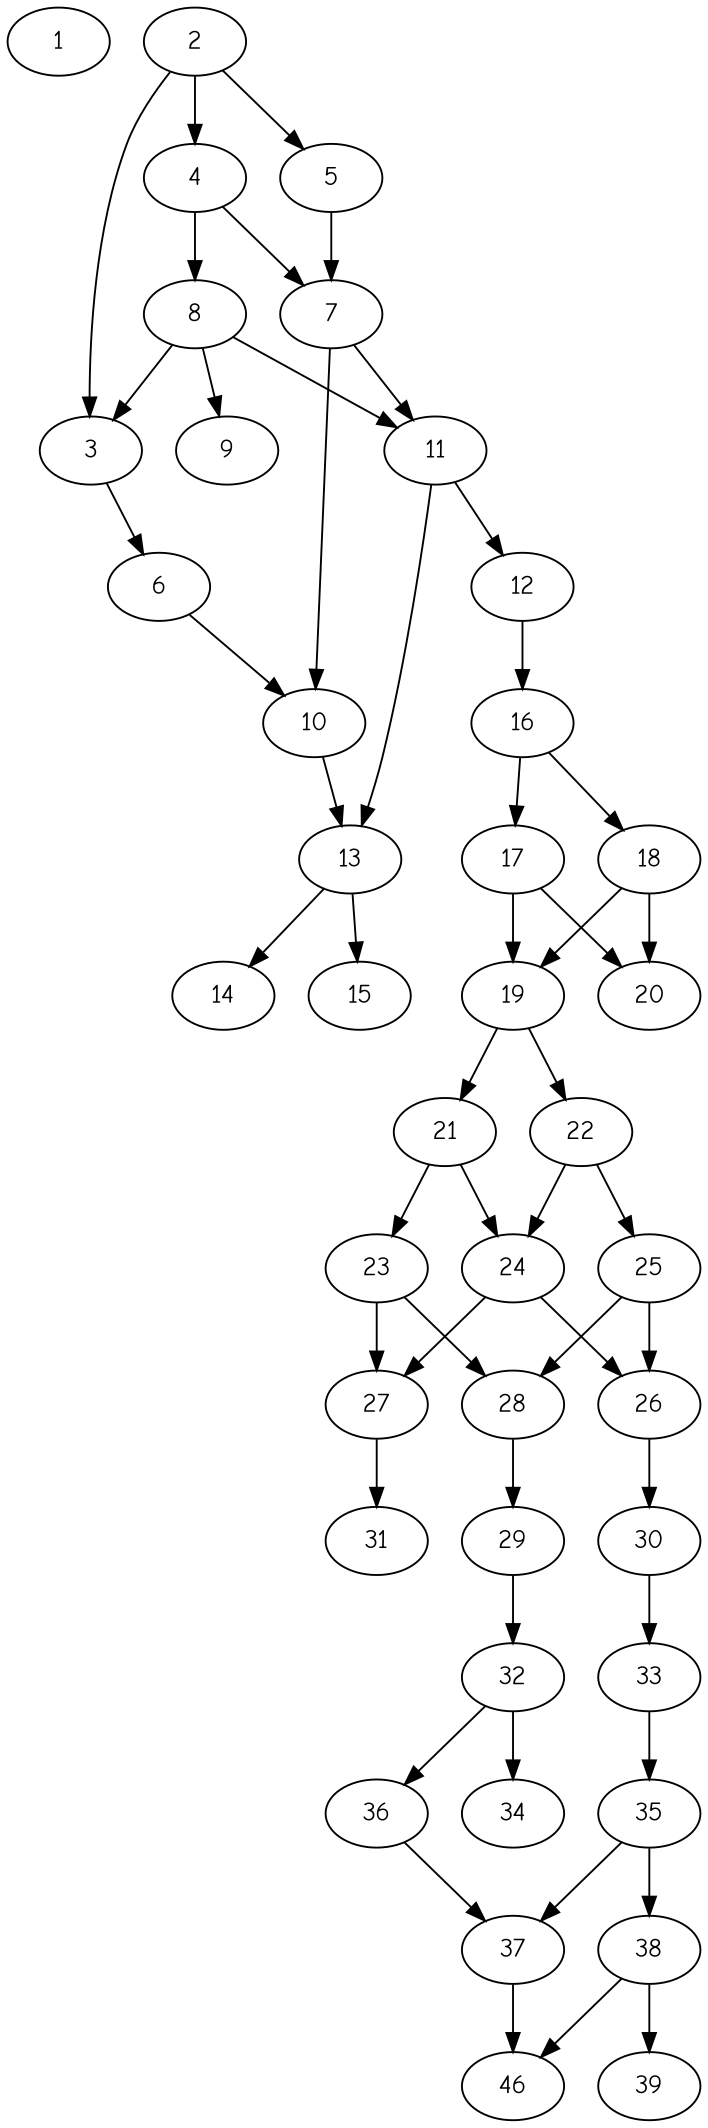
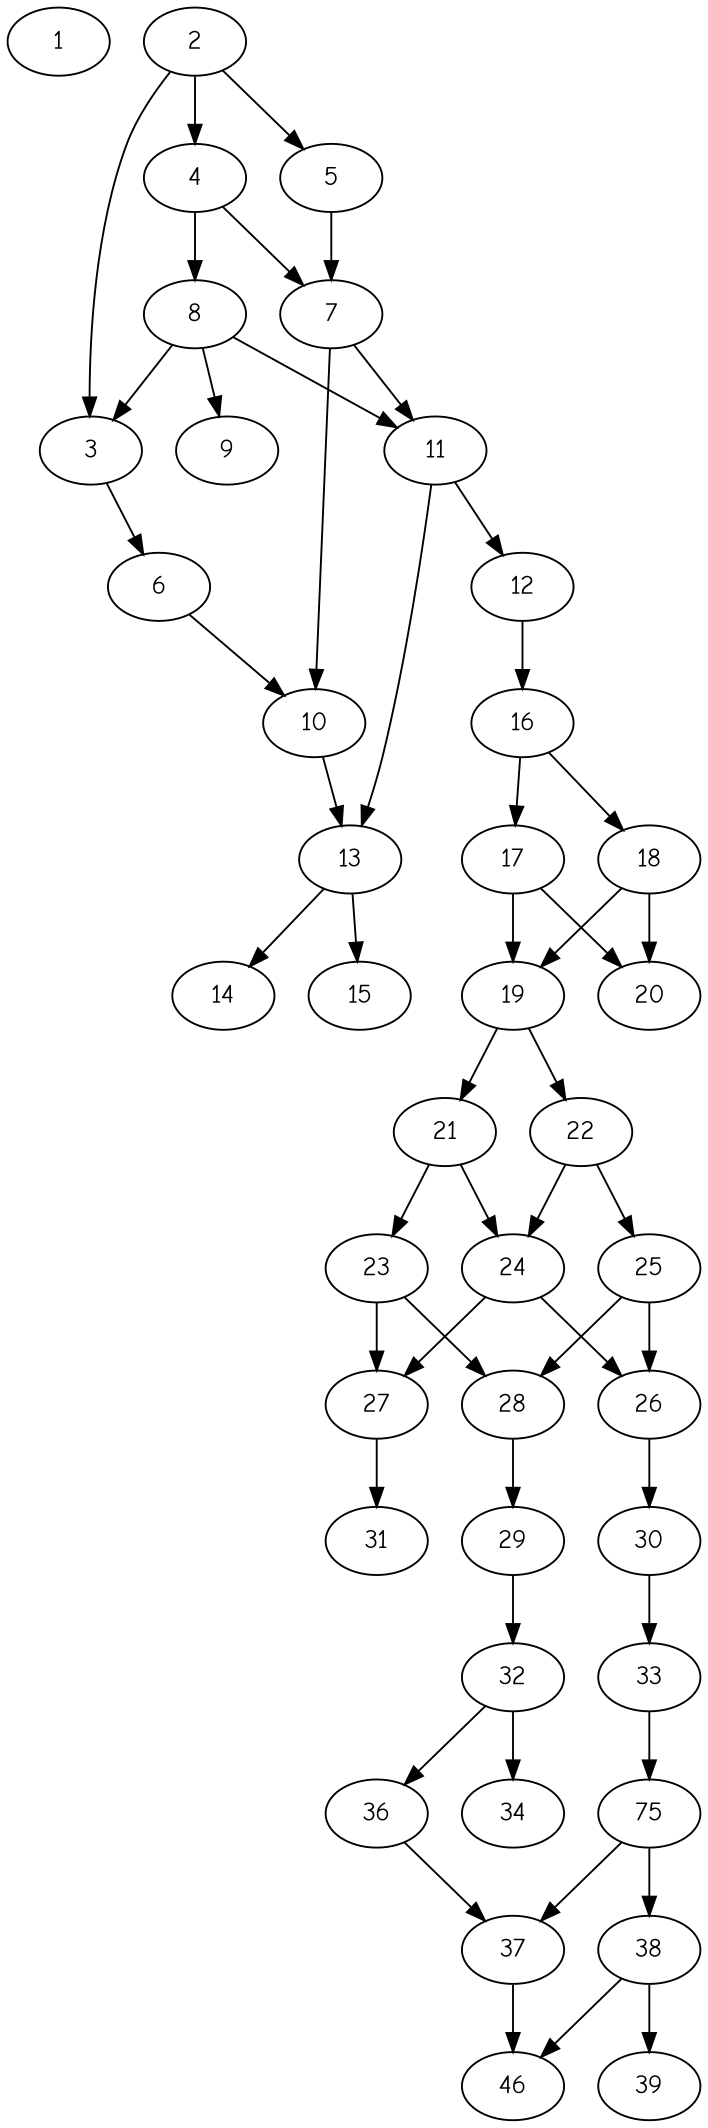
node "35": label "35" -> "75"
